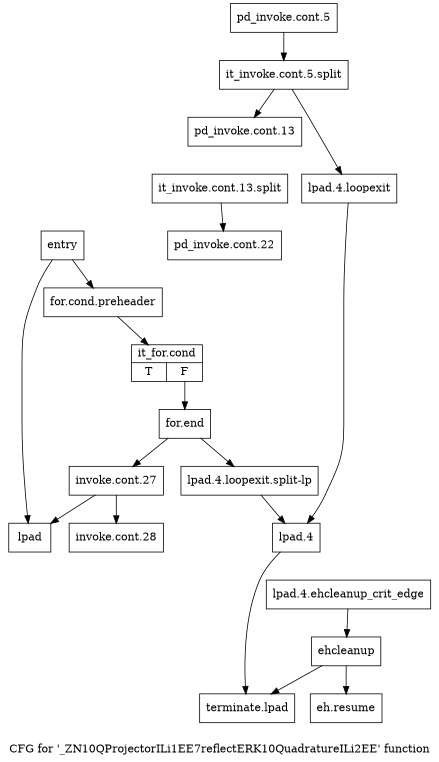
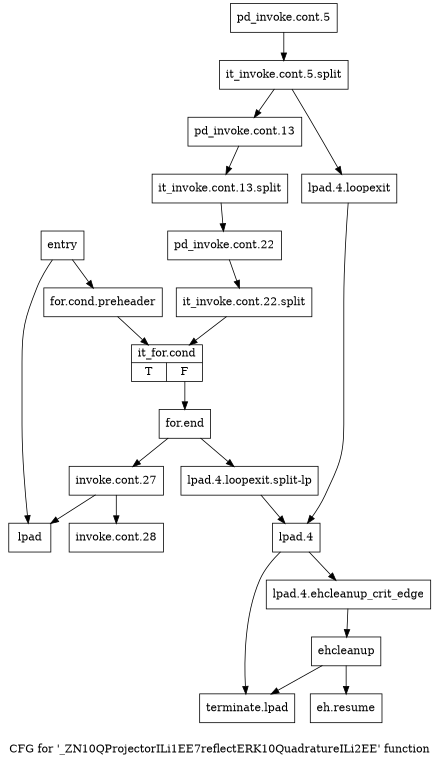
edge "pd_invoke.cont.13" -> "it_invoke.cont.13.split": added
node "it_invoke.cont.22.split": added
edge "lpad.4" -> "lpad.4.ehcleanup_crit_edge": added
